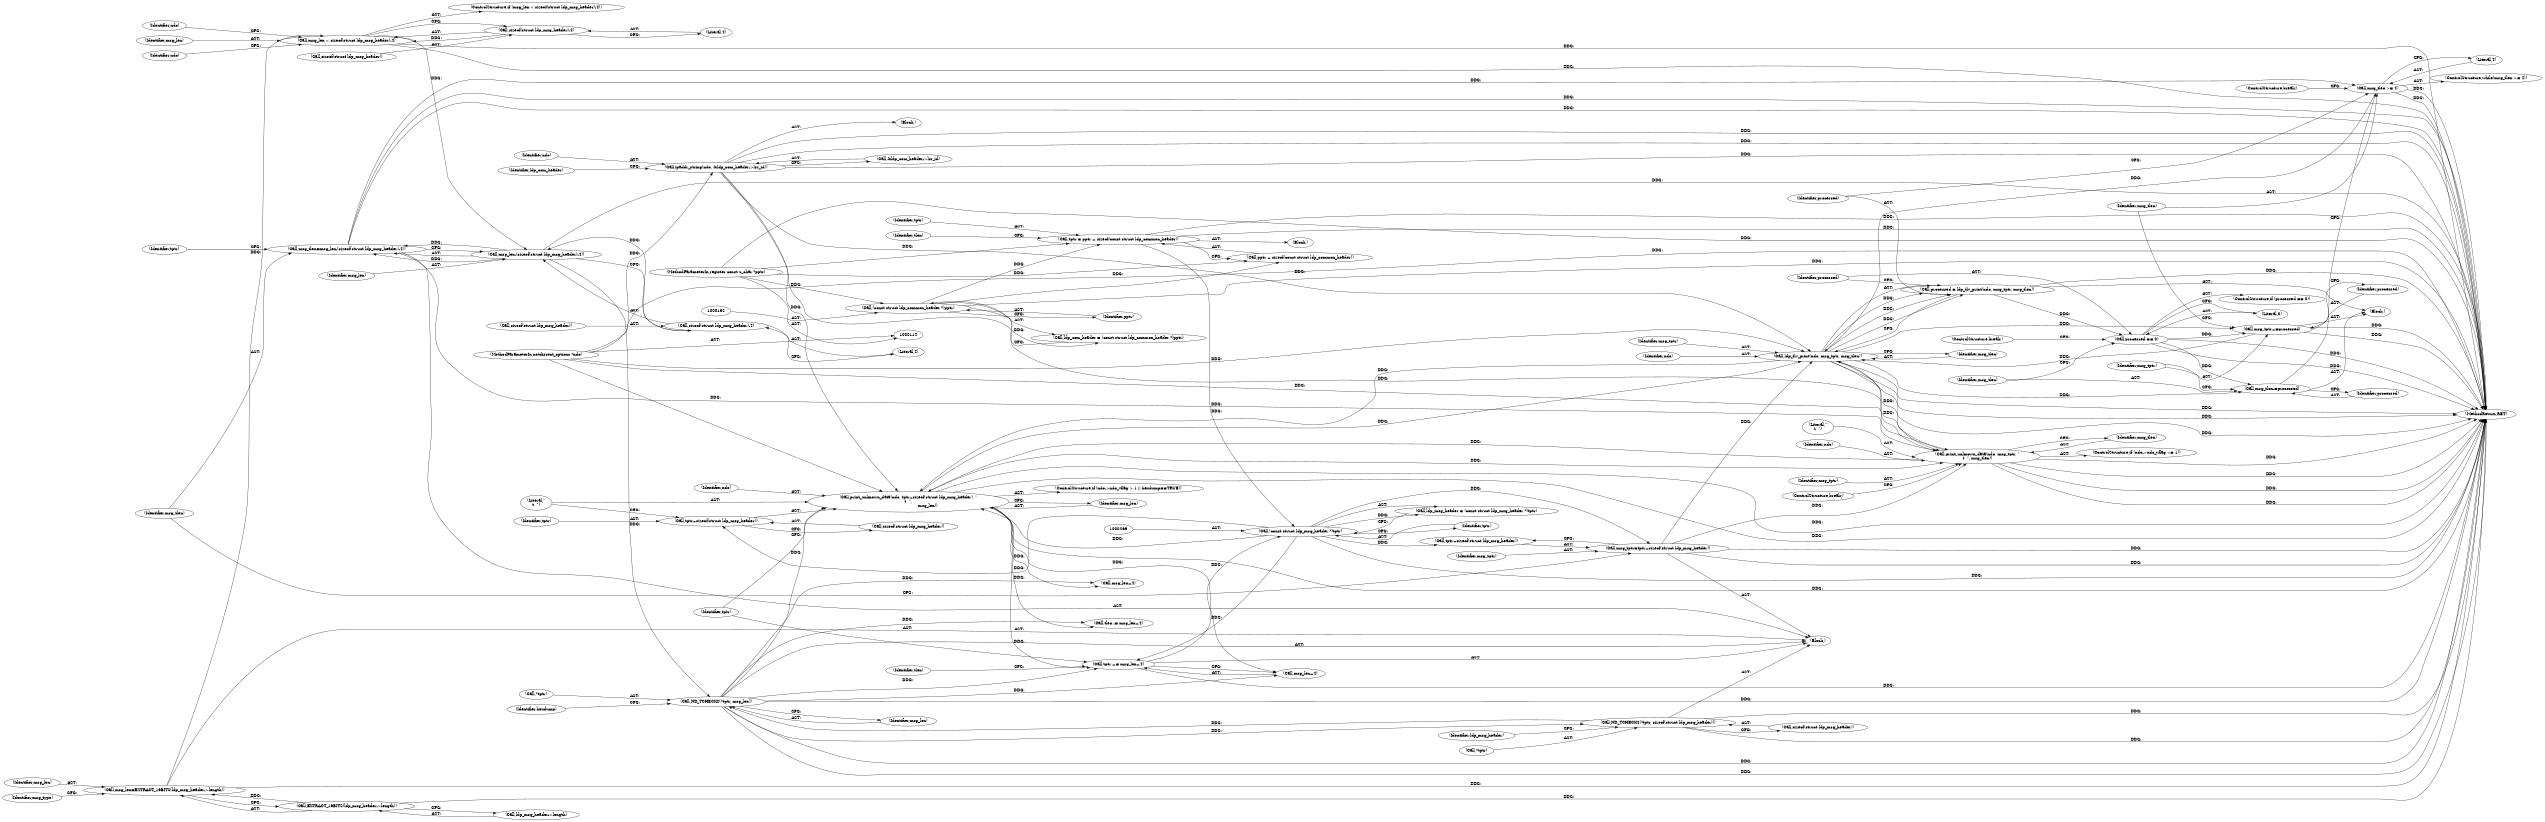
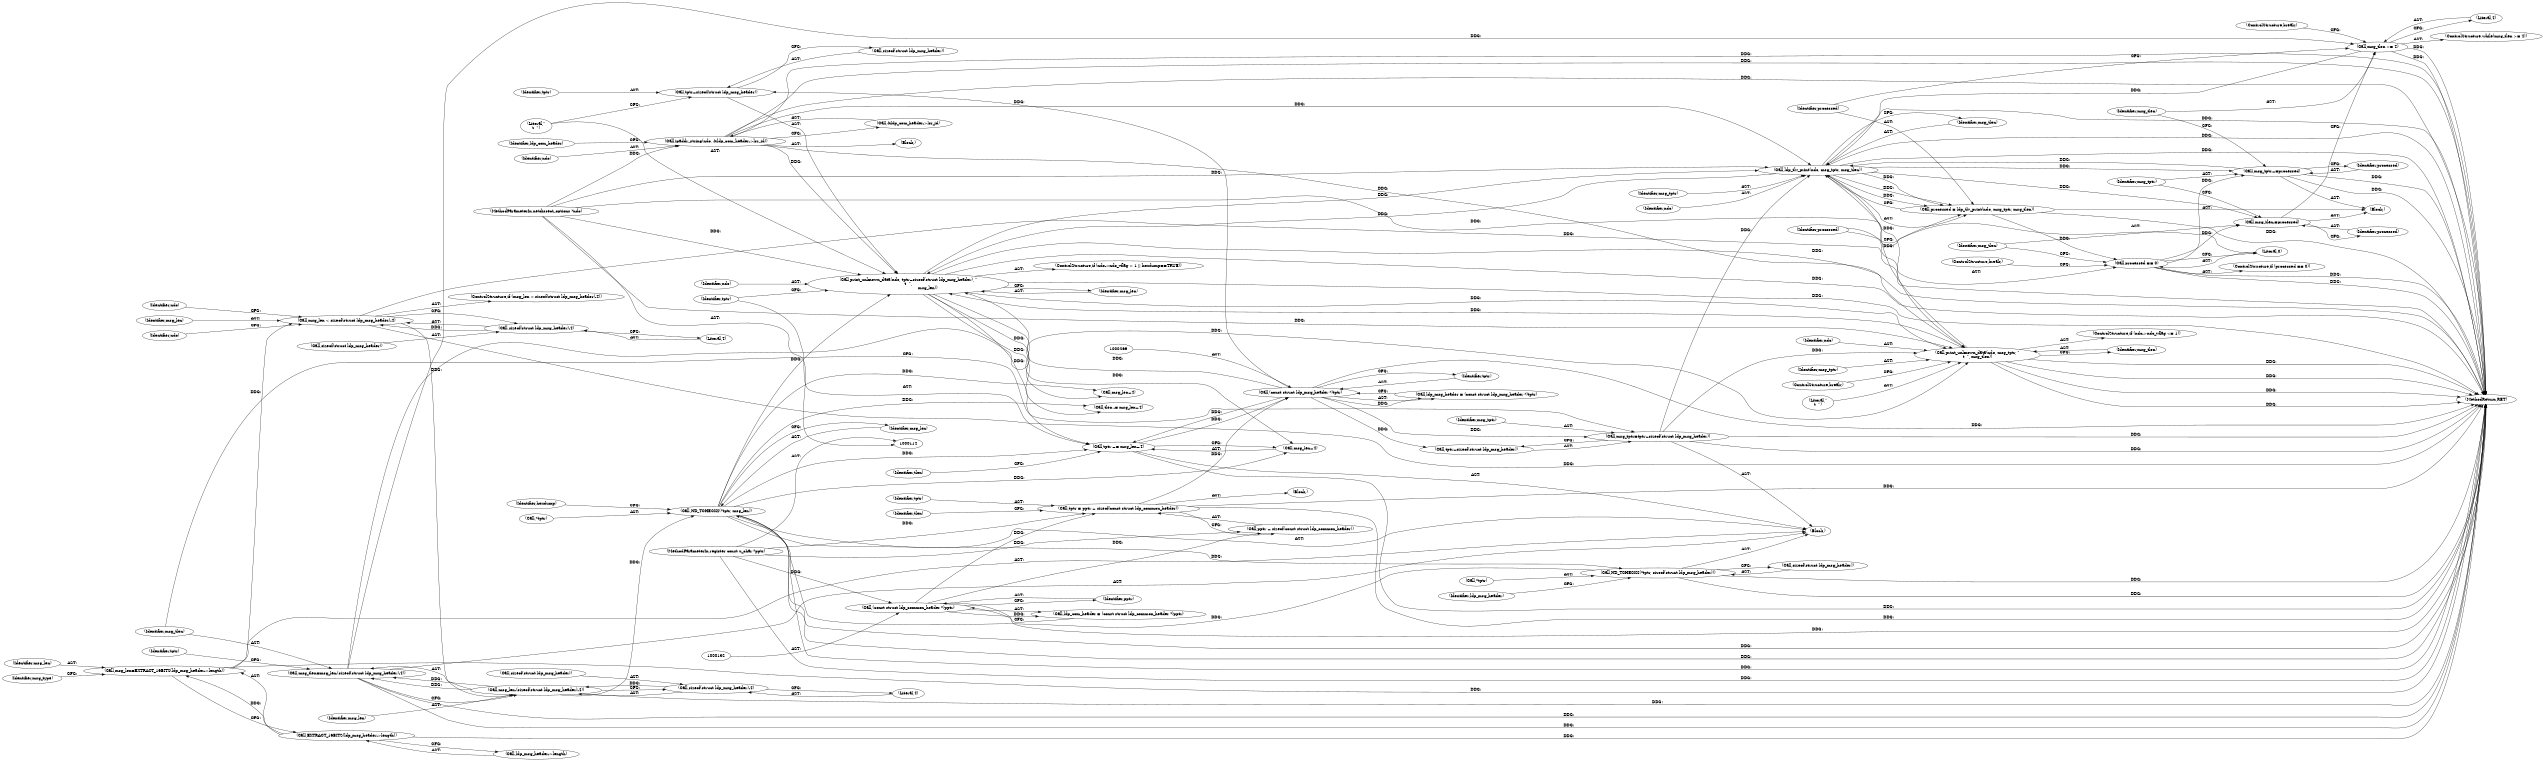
edge "(MethodParameterIn,netdissect_options *ndo)" -> "(MethodReturn,RET)": now "(MethodParameterIn,netdissect_options *ndo)" -> "(Literal,0)"
